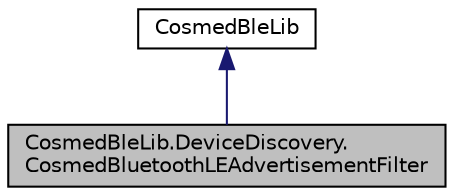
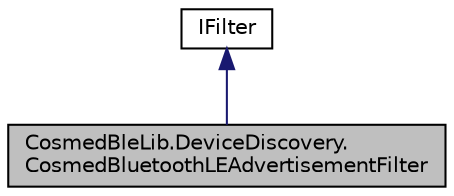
node "CosmedBleLib": label "CosmedBleLib" -> "IFilter"
